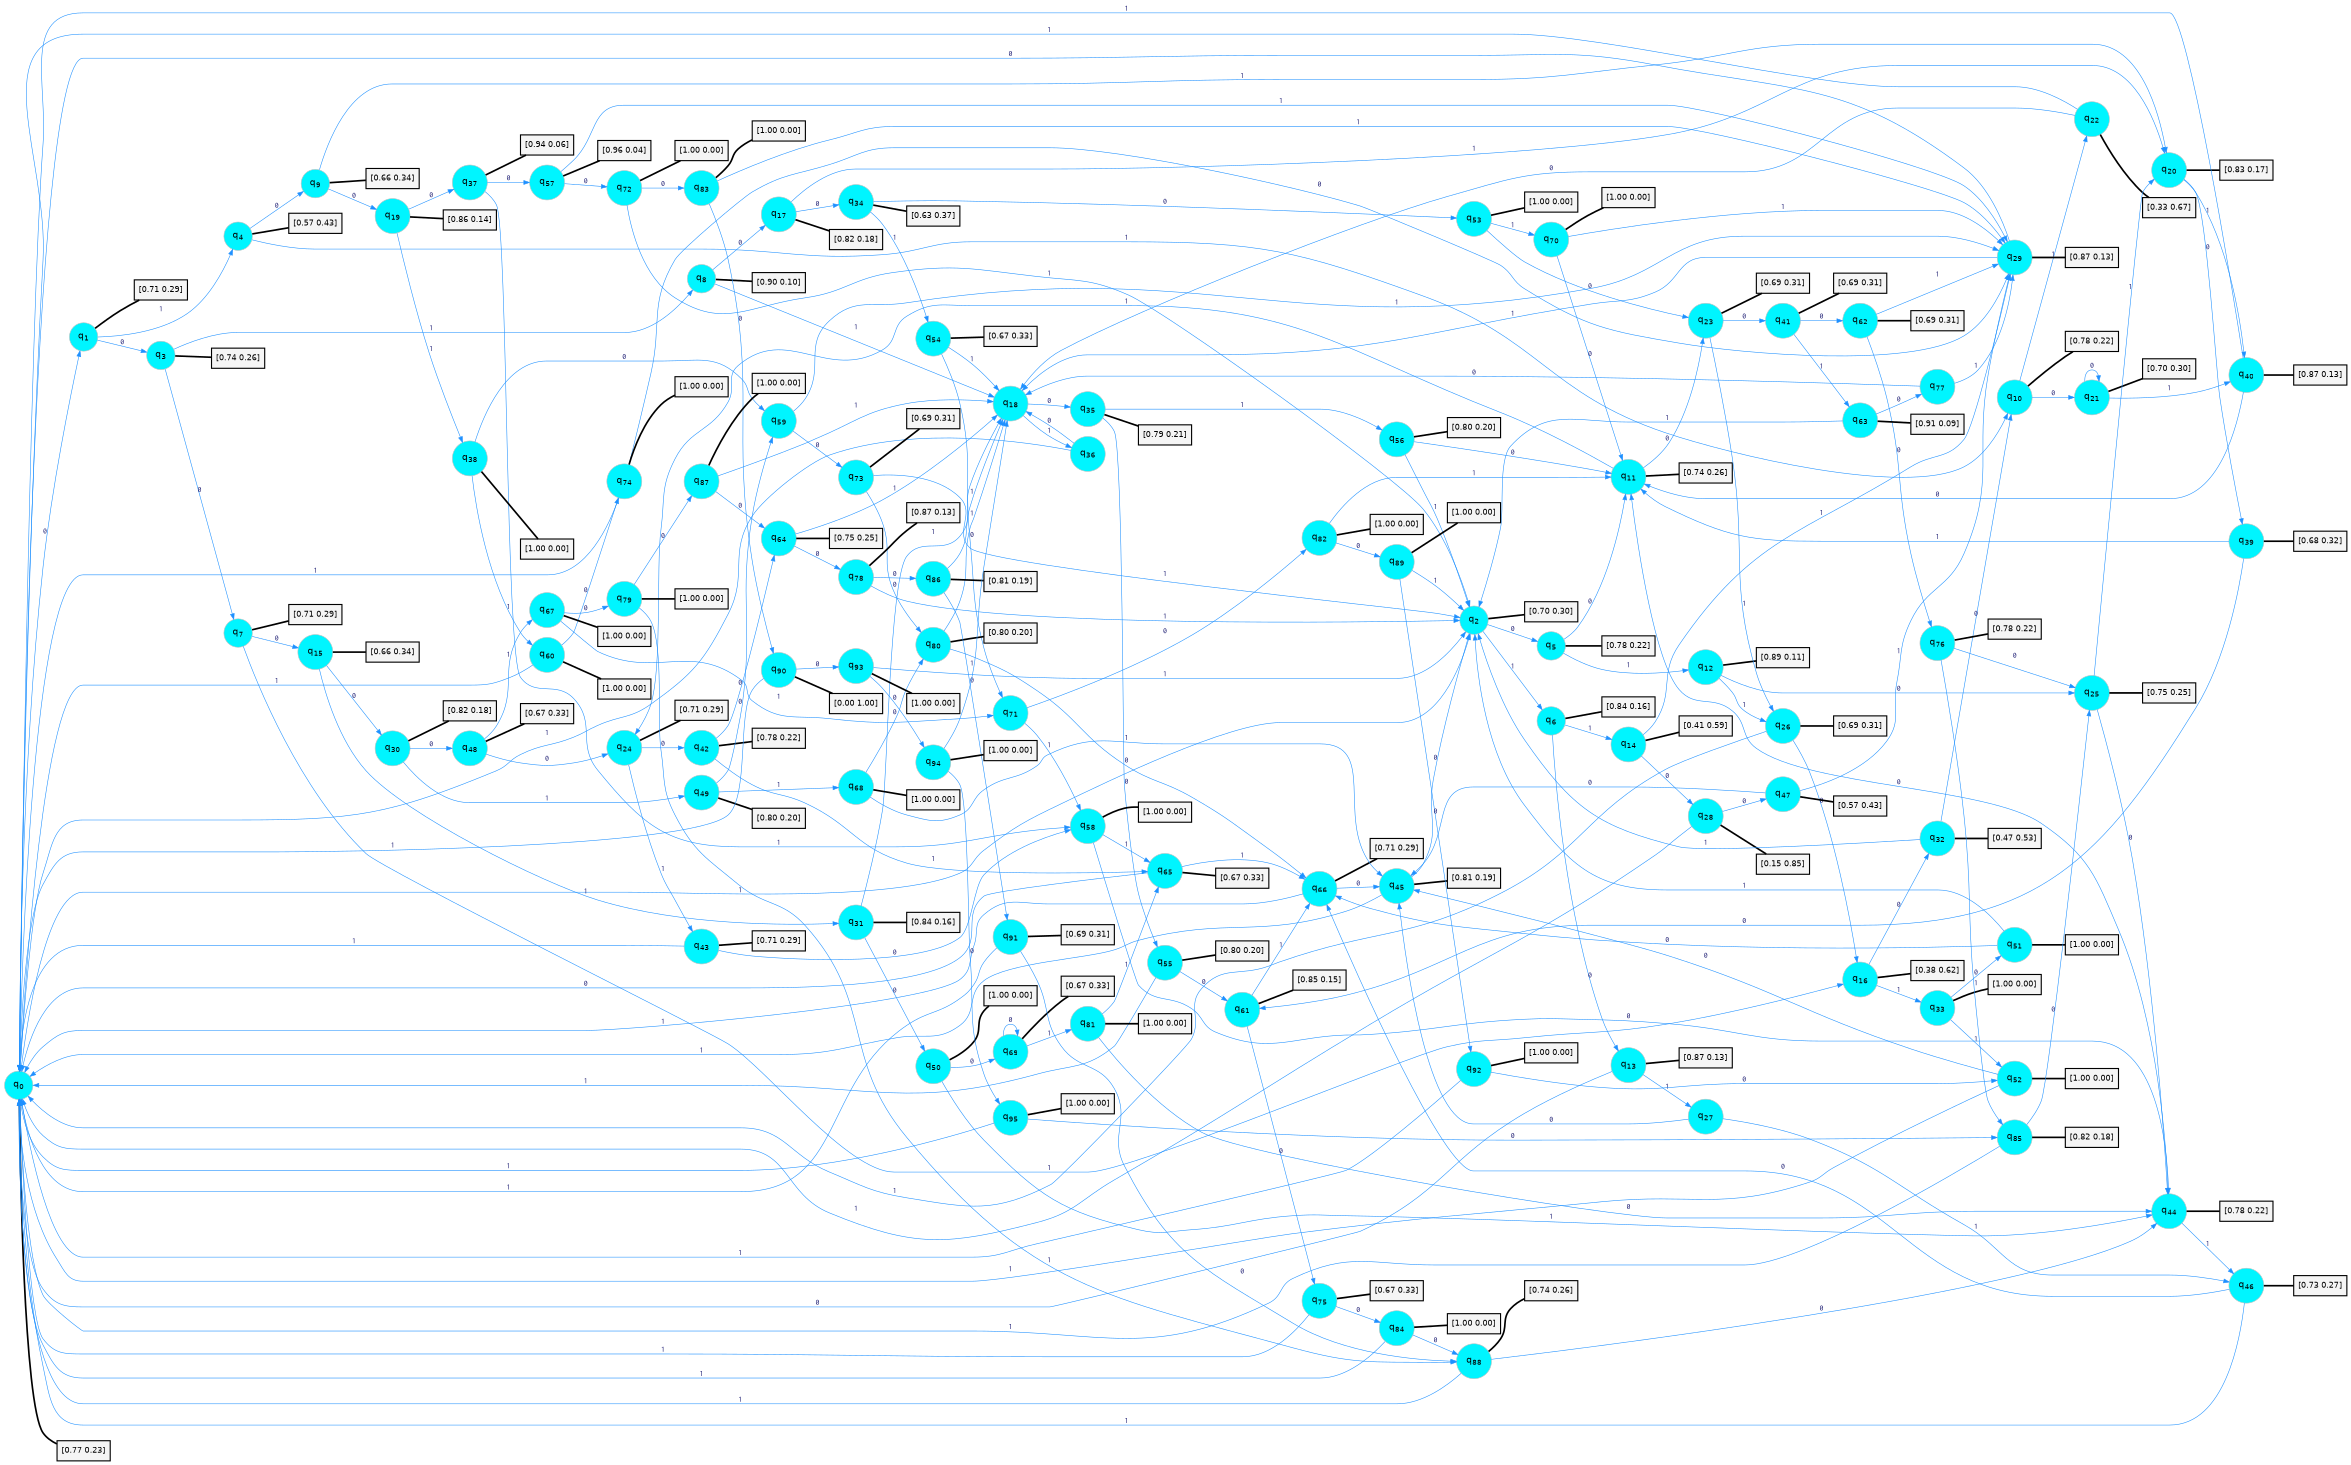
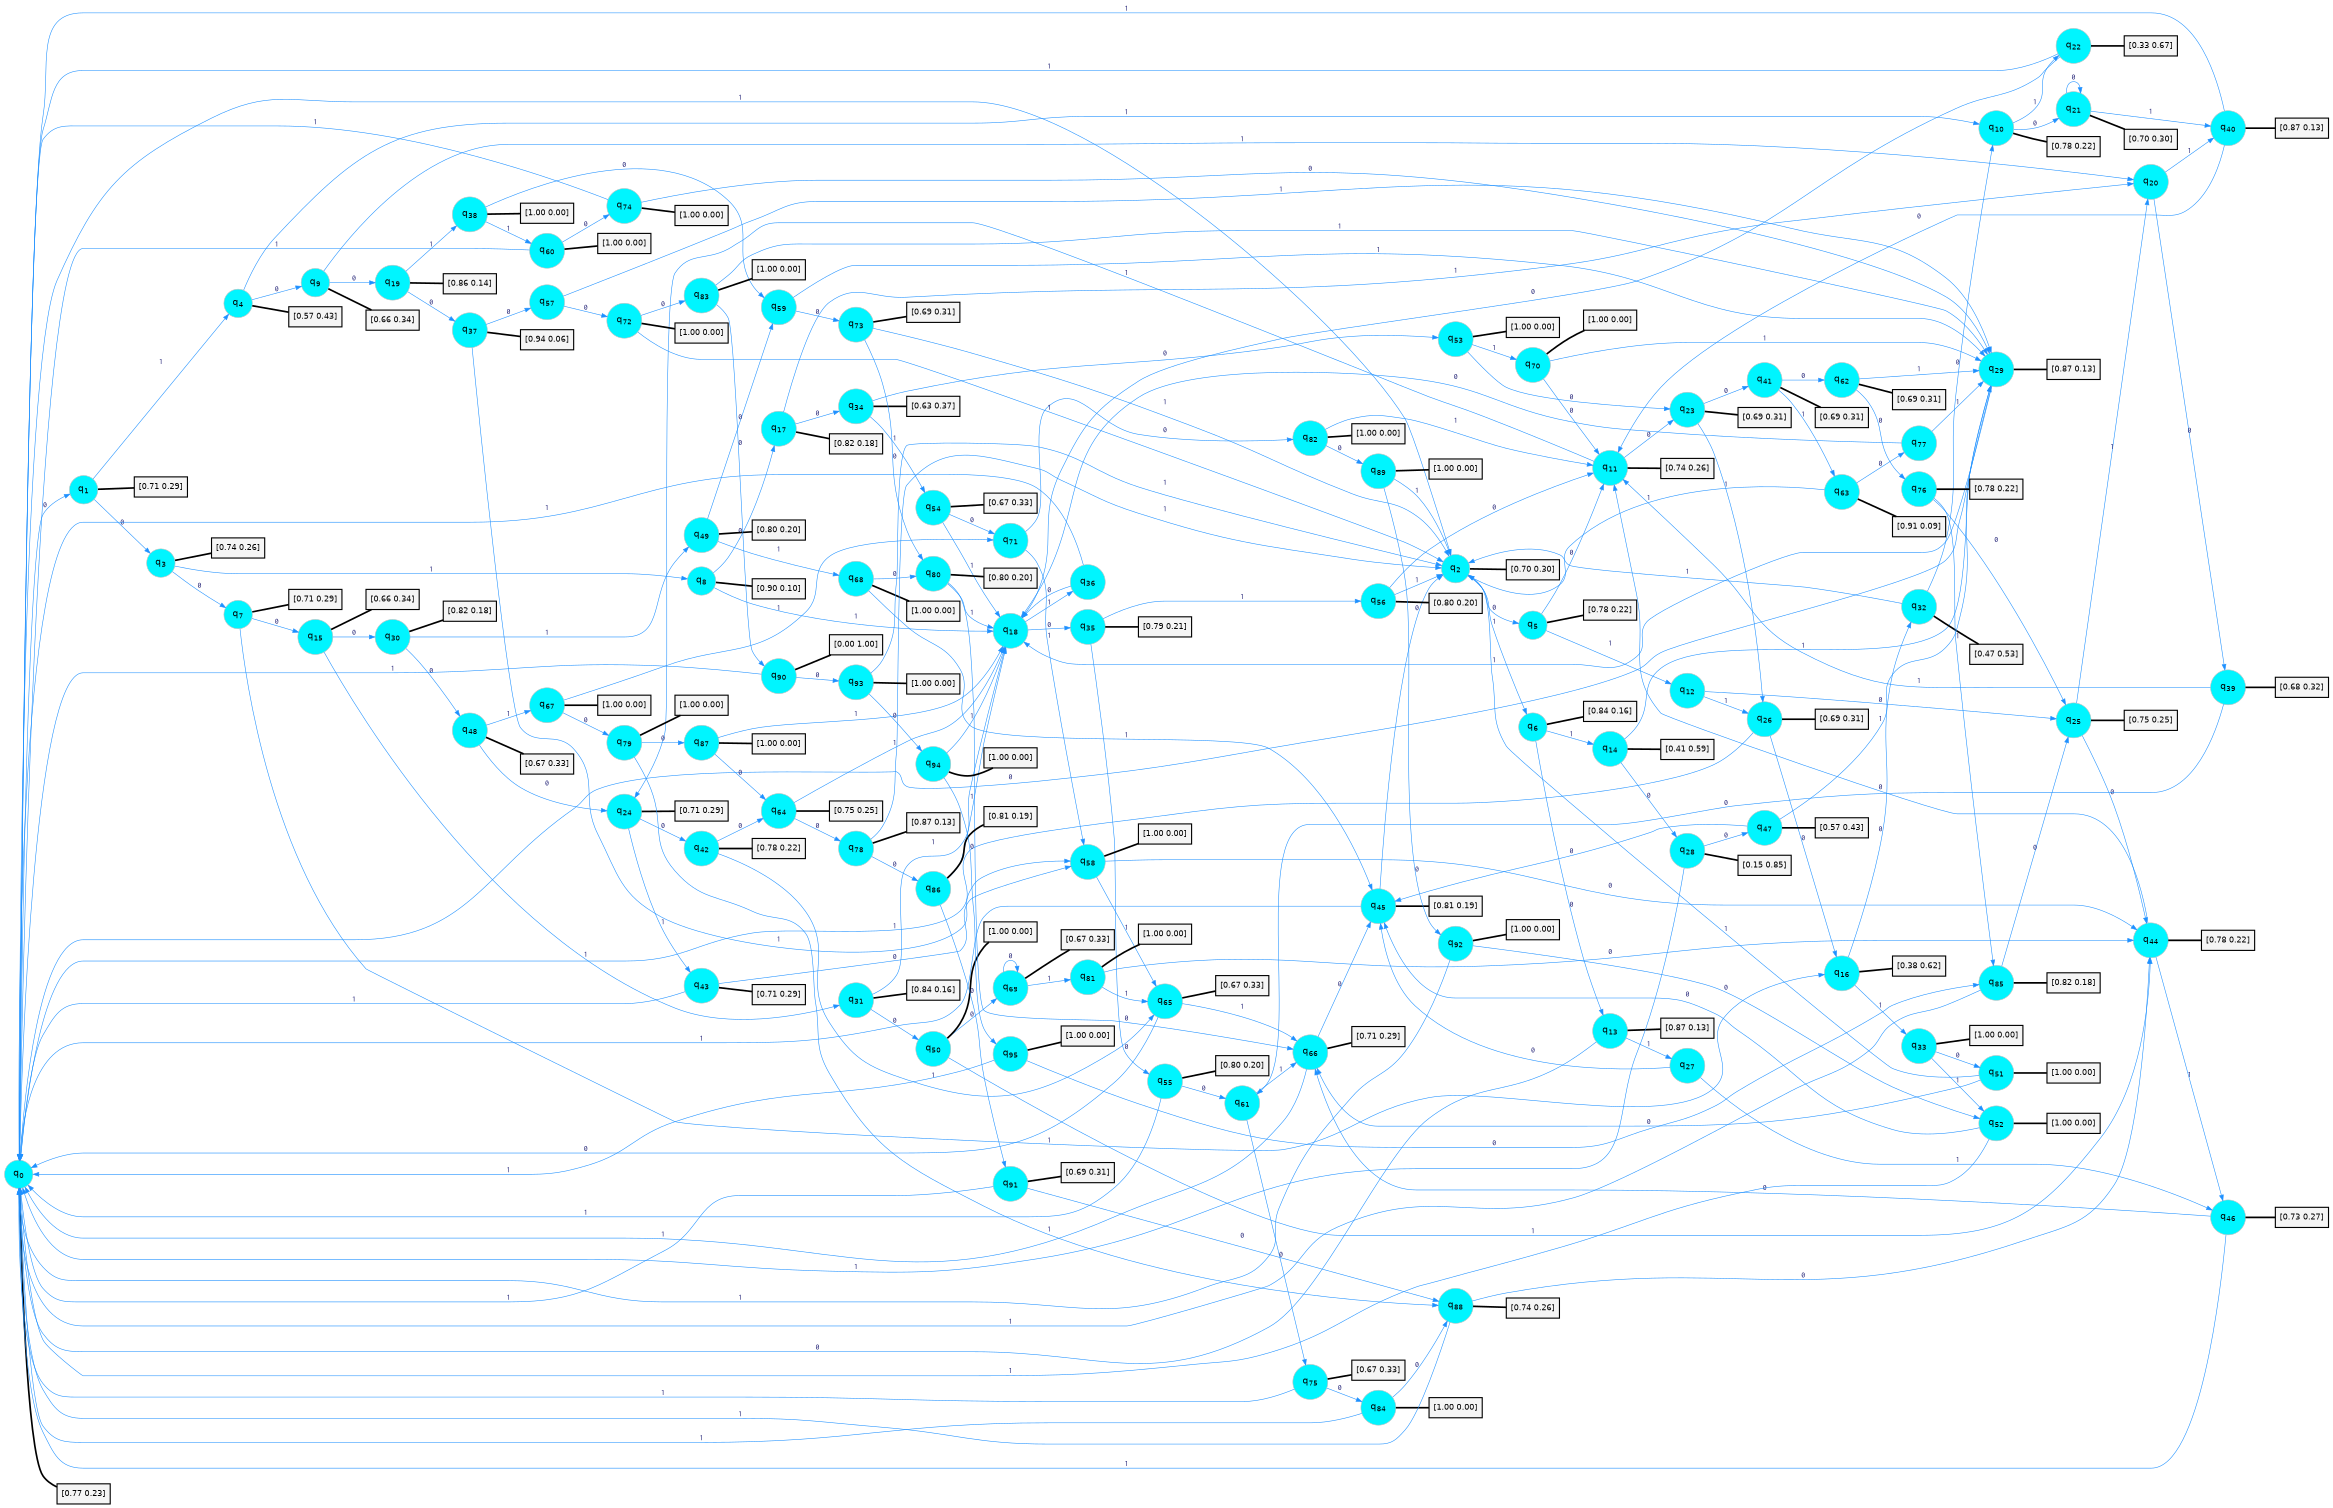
node "[0.96 0.04]": removed
node "[0.83 0.17]": removed
node "[0.89 0.11]": removed
node "[0.85 0.15]": removed
